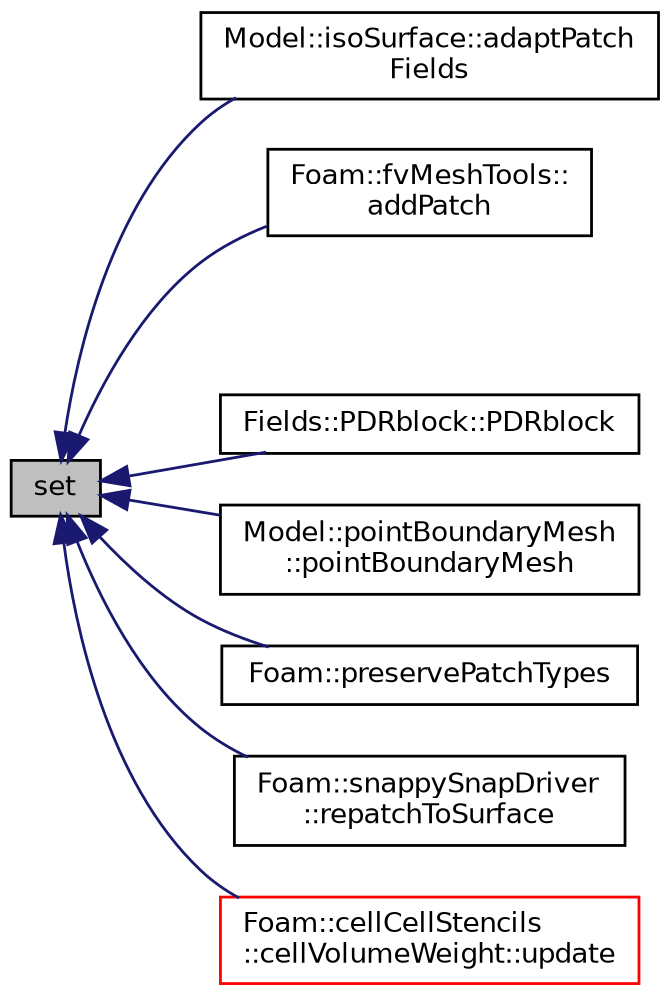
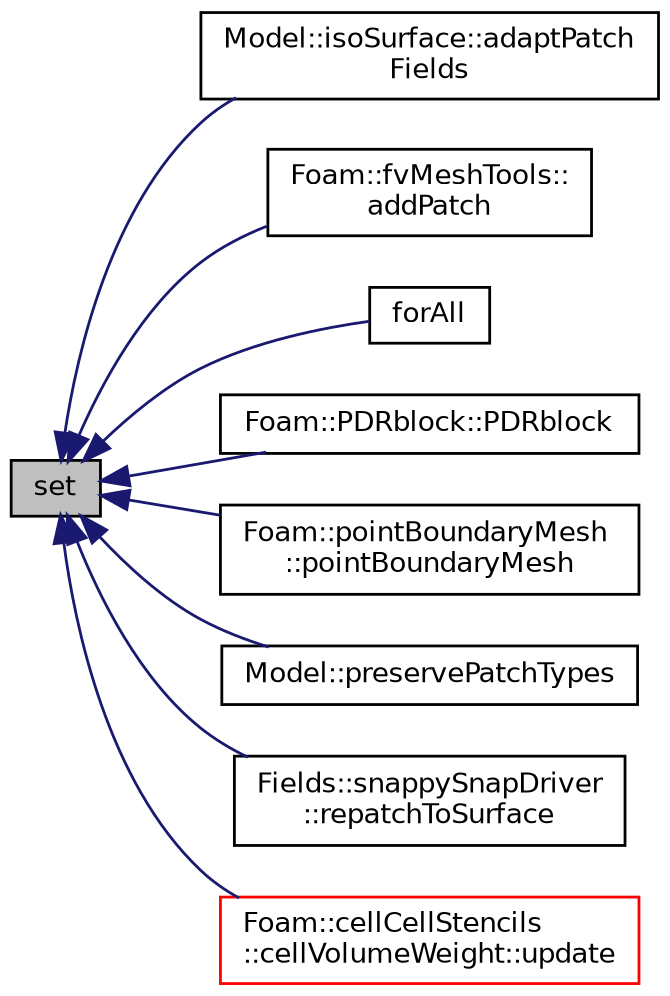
node "forAll": added
node "Fields::PDRblock::PDRblock": label "Fields::PDRblock::PDRblock" -> "Foam::PDRblock::PDRblock"
node "Model::pointBoundaryMesh ::pointBoundaryMesh": label "Model::pointBoundaryMesh ::pointBoundaryMesh" -> "Foam::pointBoundaryMesh ::pointBoundaryMesh"
node "Foam::preservePatchTypes": label "Foam::preservePatchTypes" -> "Model::preservePatchTypes"
node "Foam::snappySnapDriver ::repatchToSurface": label "Foam::snappySnapDriver ::repatchToSurface" -> "Fields::snappySnapDriver ::repatchToSurface"
